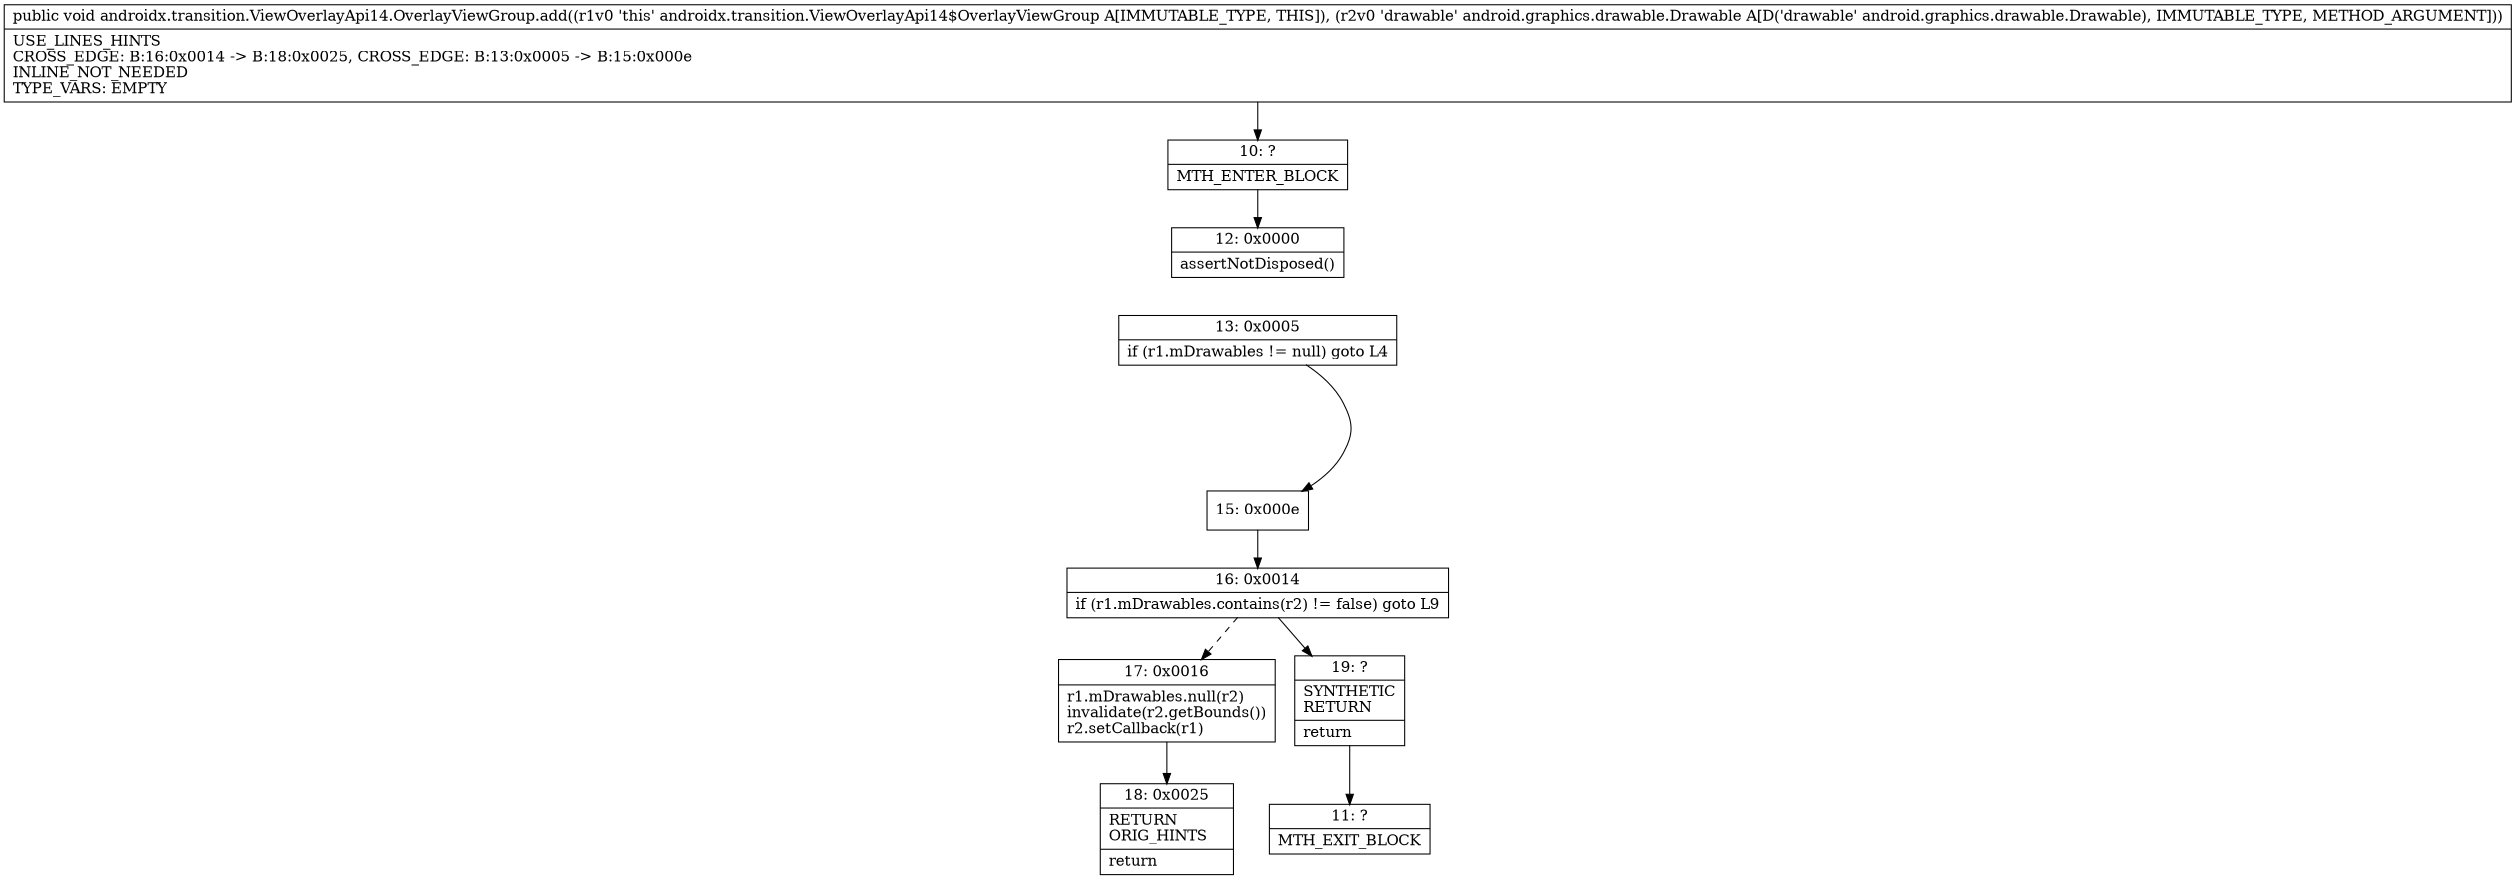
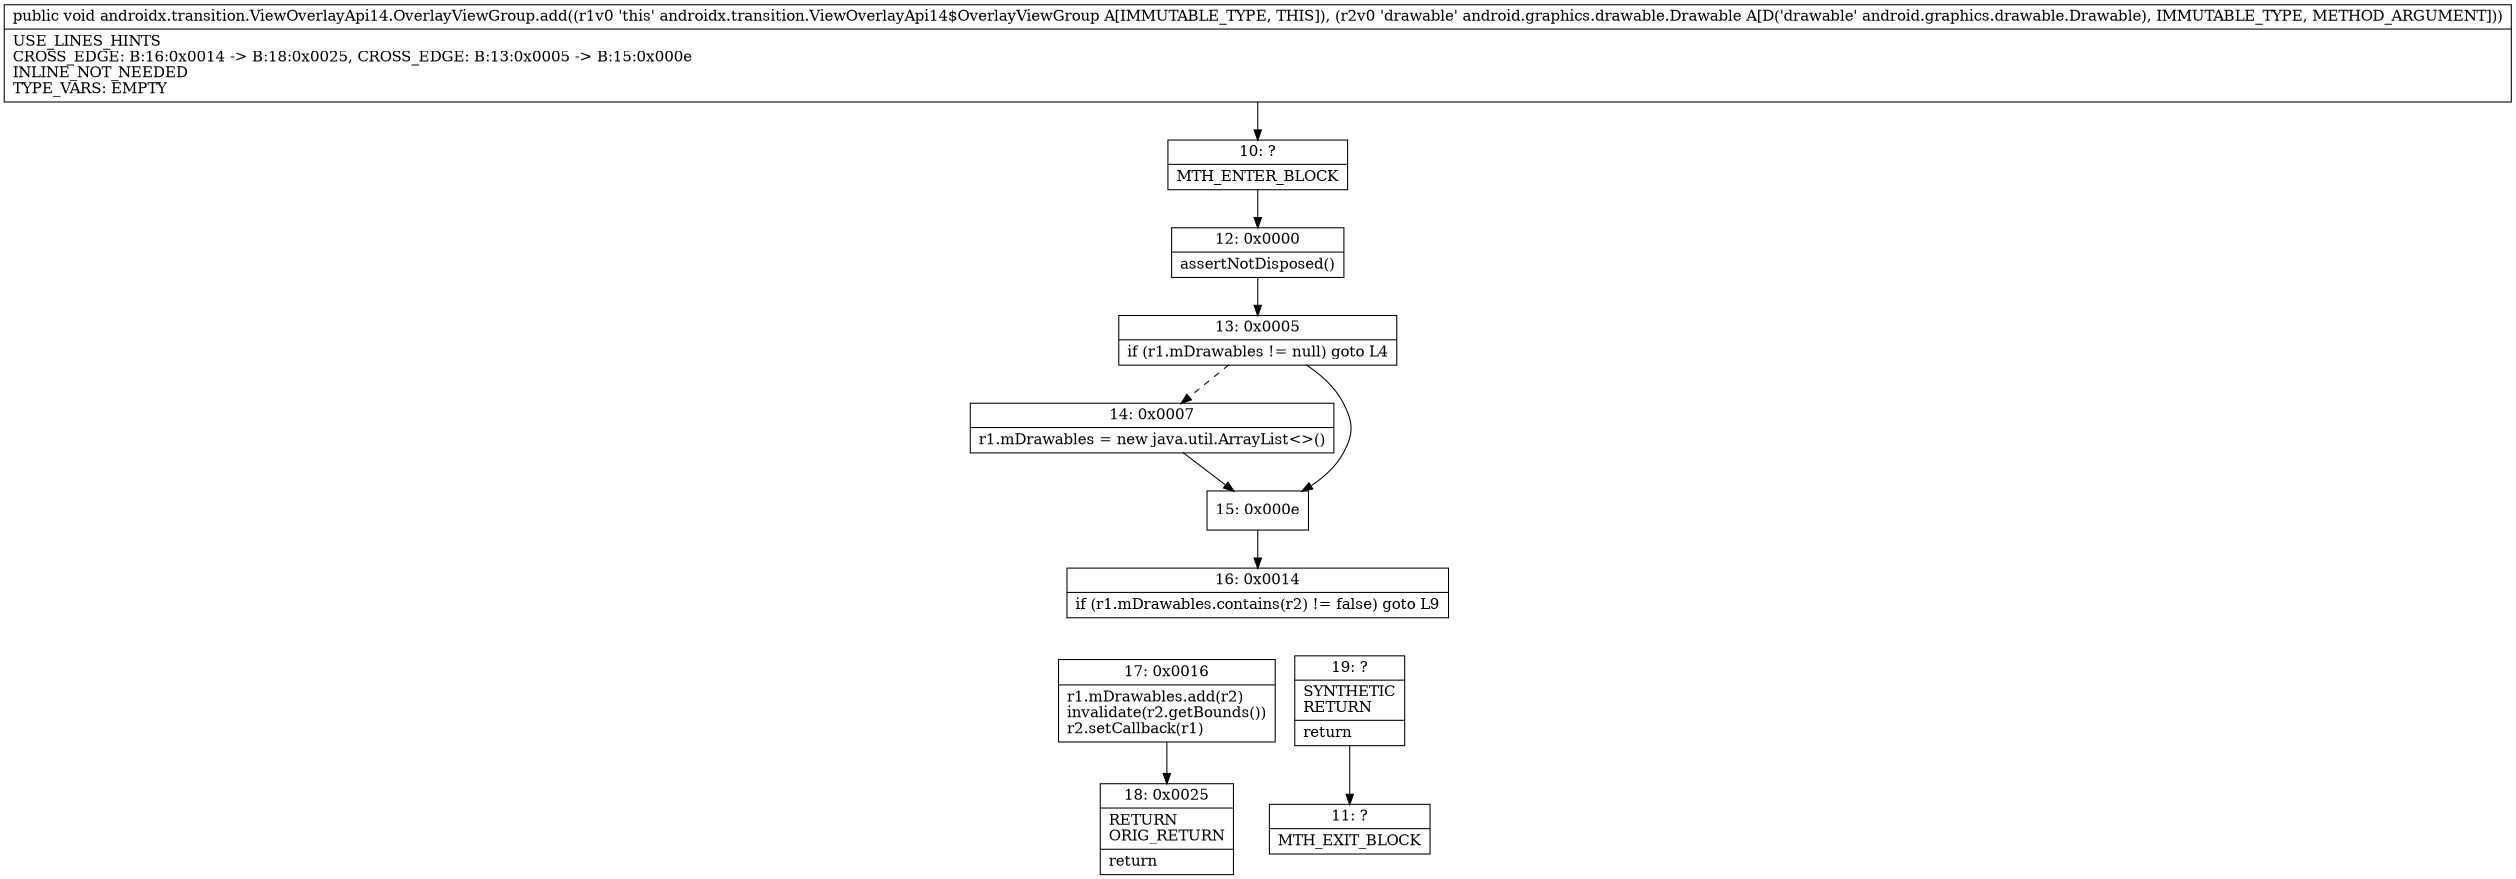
edge "12: 0x0000" -> "13: 0x0005": added
node "14: 0x0007": added
edge "16: 0x0014" -> "19: ?": removed
edge "16: 0x0014" -> "17: 0x0016": removed
node "17: 0x0016": text "r1.mDrawables.null(r2)" -> "r1.mDrawables.add(r2)"
node "18: 0x0025": text "ORIG_HINTS" -> "ORIG_RETURN"
